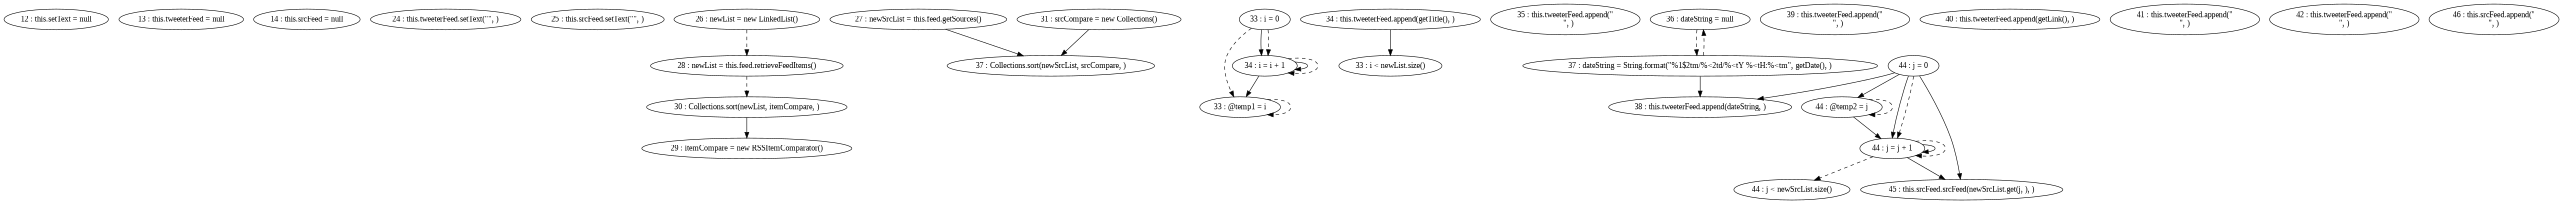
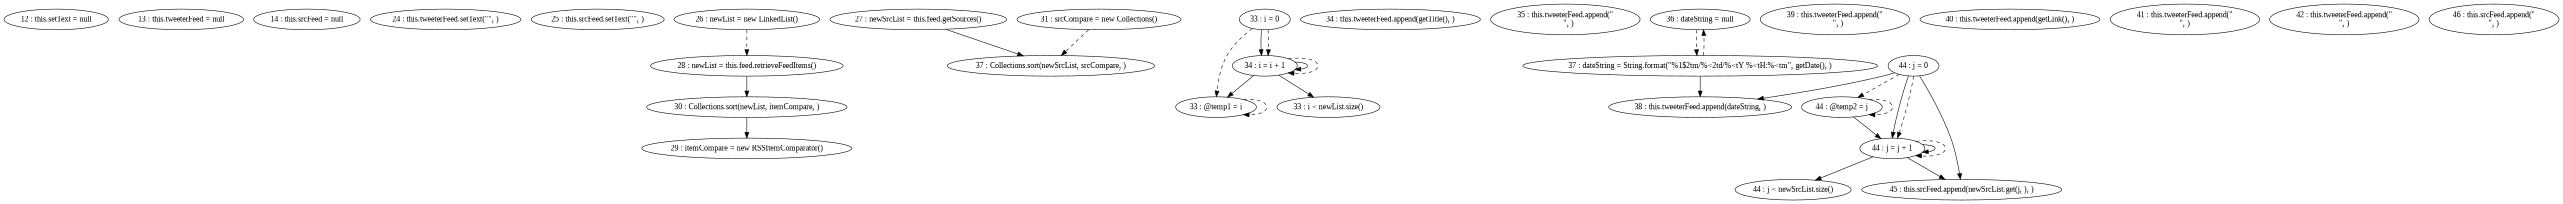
edge "34 : this.tweeterFeed.append(getTitle(), )" -> "33 : i < newList.size()": now "34 : i = i + 1" -> "33 : i < newList.size()"
edge "31 : srcCompare = new Collections()" -> "37 : Collections.sort(newSrcList, srcCompare, )": style solid -> dashed
edge "28 : newList = this.feed.retrieveFeedItems()" -> "30 : Collections.sort(newList, itemCompare, )": style dashed -> solid
edge "44 : j = 0" -> "44 : @temp2 = j": style solid -> dashed
edge "44 : j = j + 1" -> "44 : j < newSrcList.size()": style dashed -> solid
node "45 : this.srcFeed.srcFeed(newSrcList.get(j, ), )": label "45 : this.srcFeed.srcFeed(newSrcList.get(j, ), )" -> "45 : this.srcFeed.append(newSrcList.get(j, ), )"
